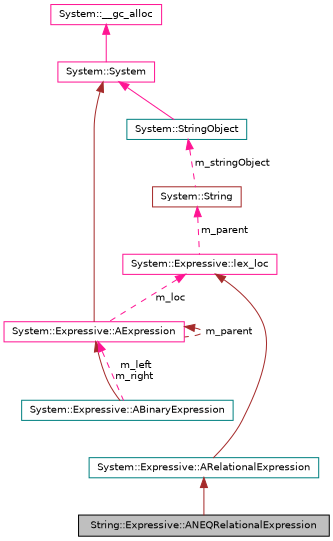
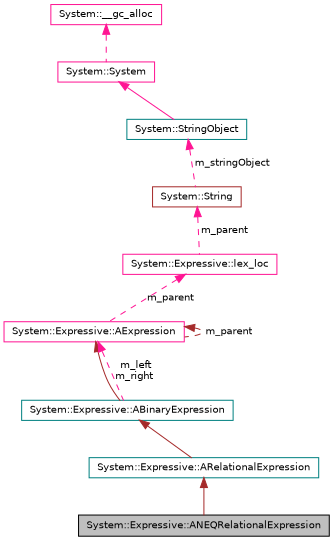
edge "System::System" -> "System::__gc_alloc": style solid -> dashed
edge "System::Expressive::AExpression" -> "System::System": removed
edge "System::Expressive::AExpression" -> "System::Expressive::lex_loc": label " m_loc" -> " m_parent"
edge "System::Expressive::ARelationalExpression" -> "System::Expressive::lex_loc": now "System::Expressive::ARelationalExpression" -> "System::Expressive::ABinaryExpression"
node "String::Expressive::ANEQRelationalExpression": label "String::Expressive::ANEQRelationalExpression" -> "System::Expressive::ANEQRelationalExpression"
